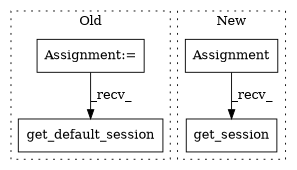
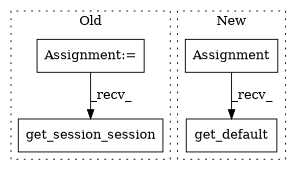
node "get_default_session": label "get_default_session" -> "get_session_session"
node "get_session": label "get_session" -> "get_default"
